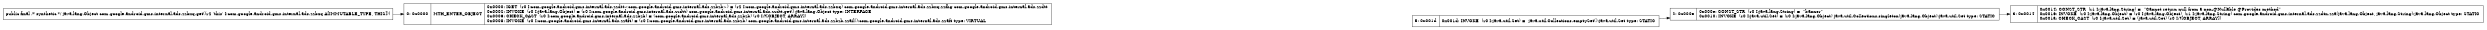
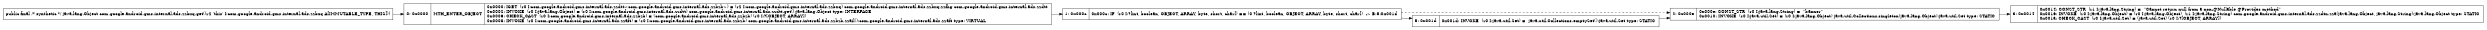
node "1: 0x000c": added
